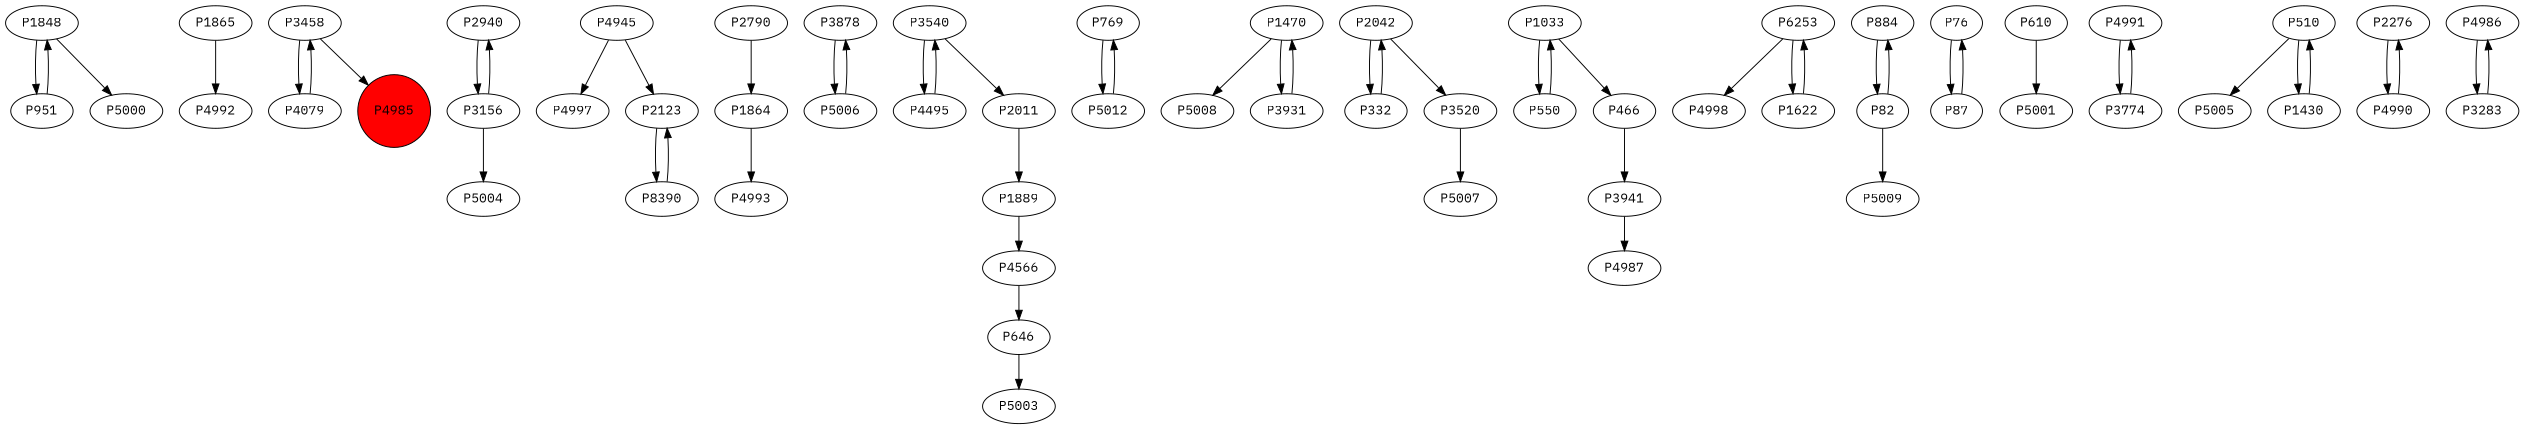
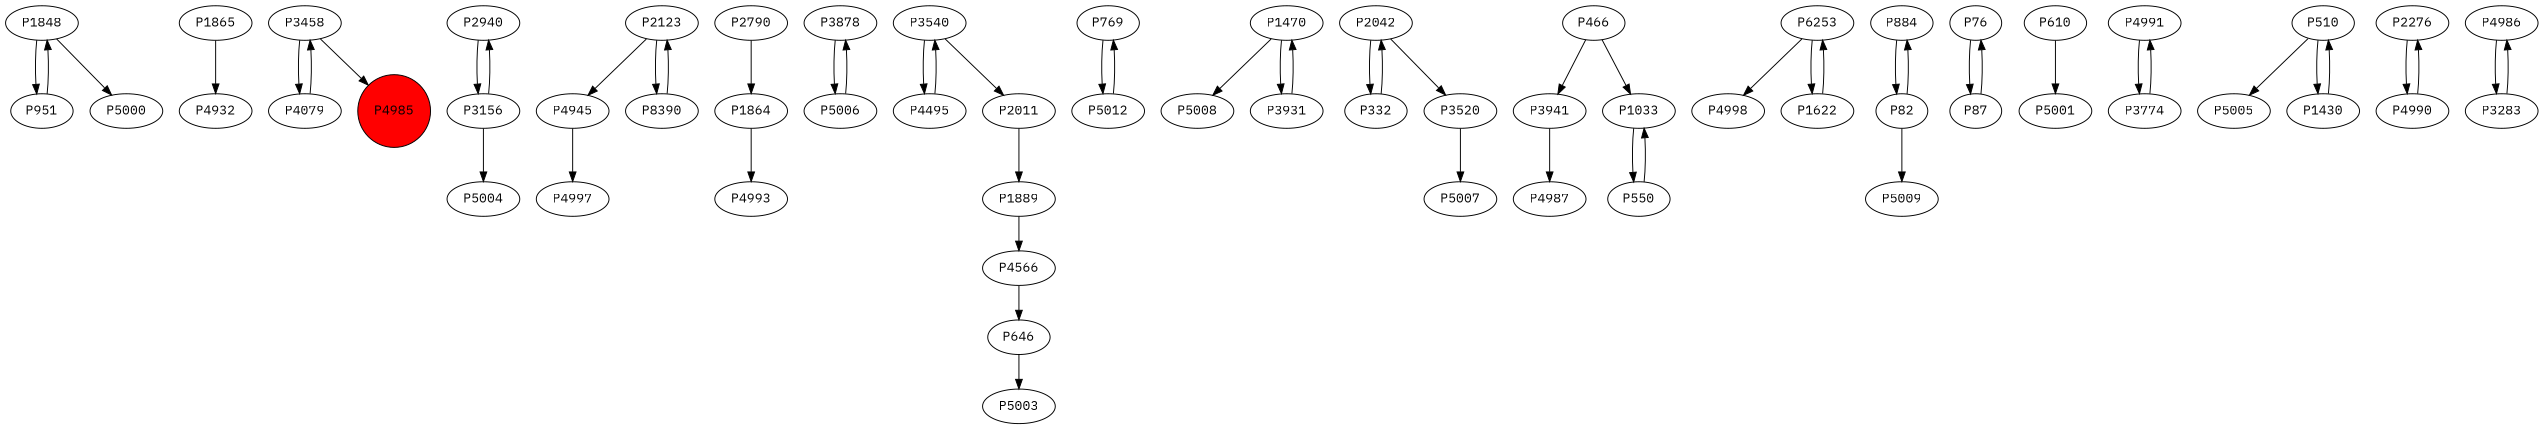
edge "P4945" -> "P2123": reversed
edge "P1033" -> "P466": reversed
node "P4992": label "P4992" -> "P4932"
